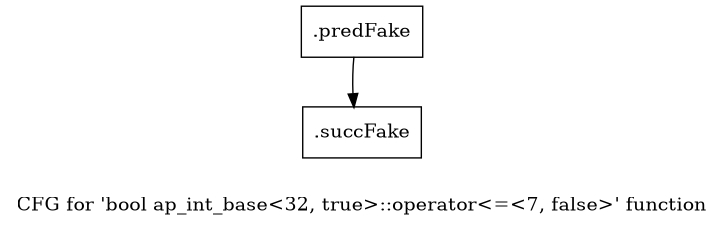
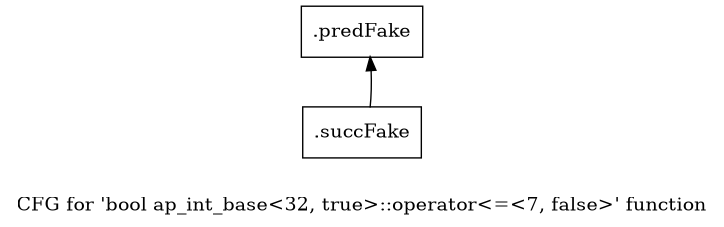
edge ".predFake" -> ".succFake": reversed
